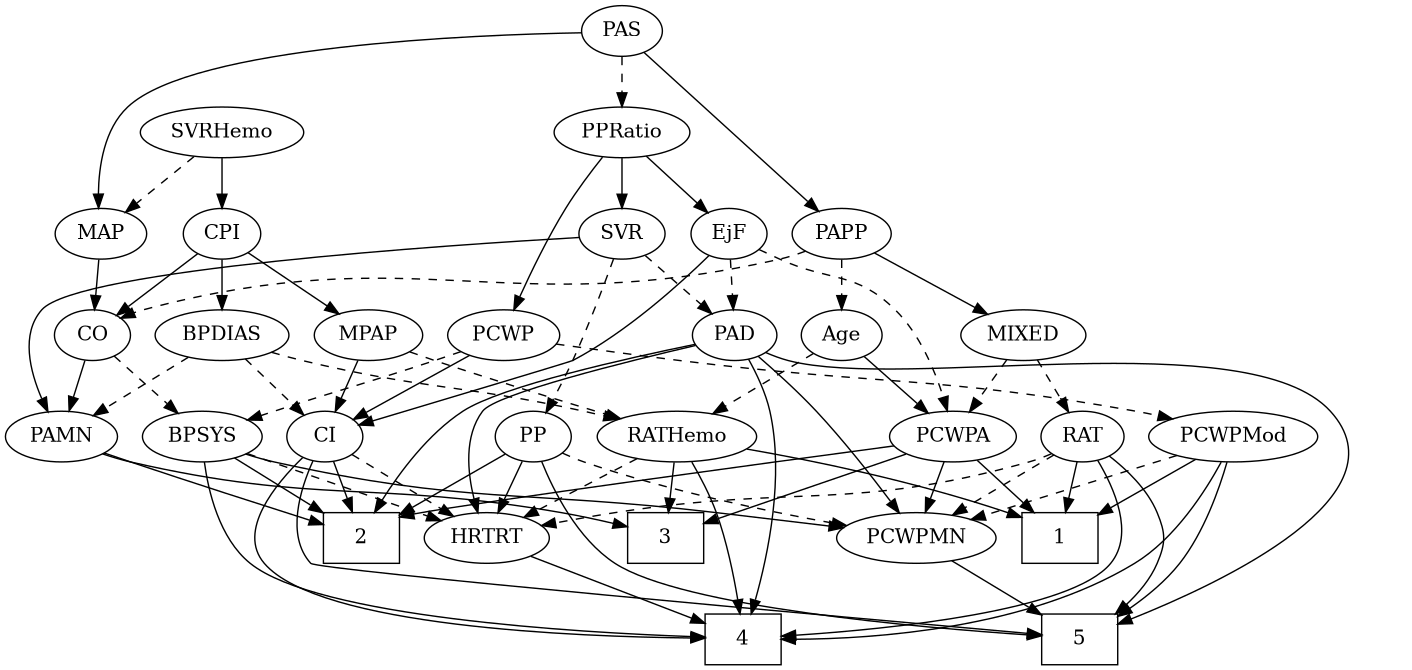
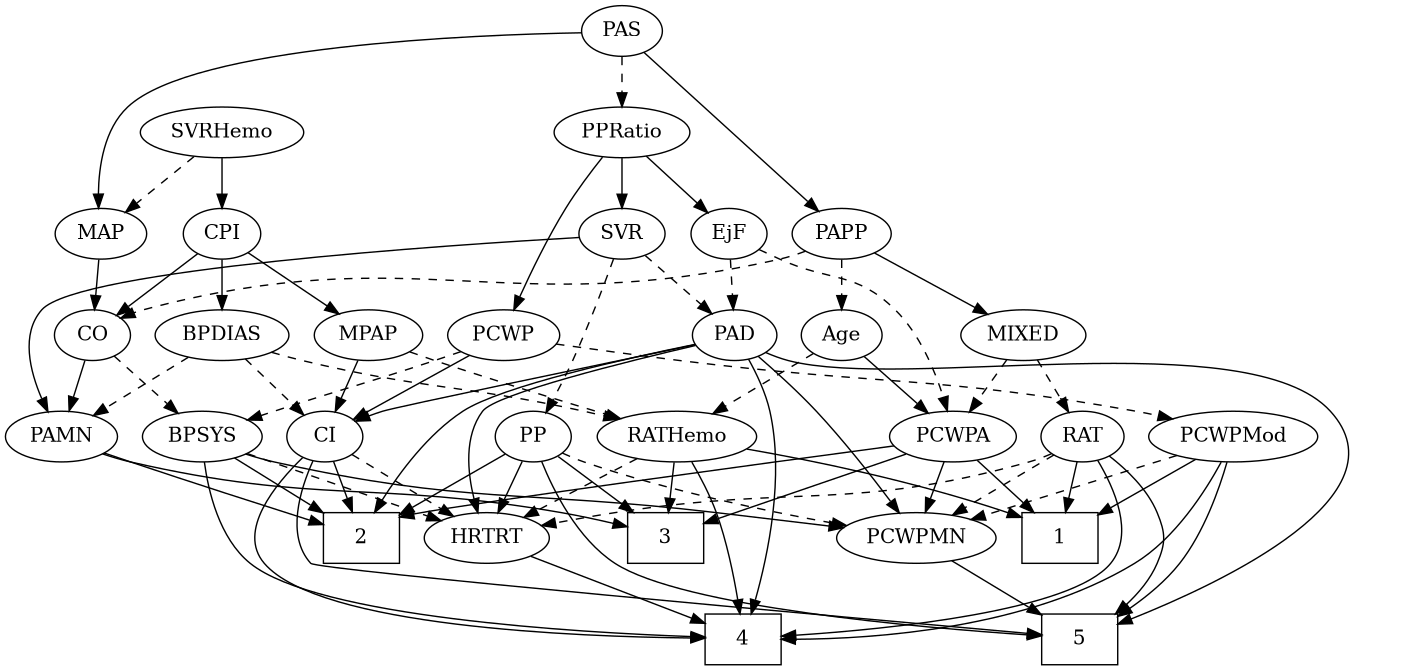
edge "EjF" -> "CI": now "PAD" -> "CI"
edge "PP" -> "3": added
